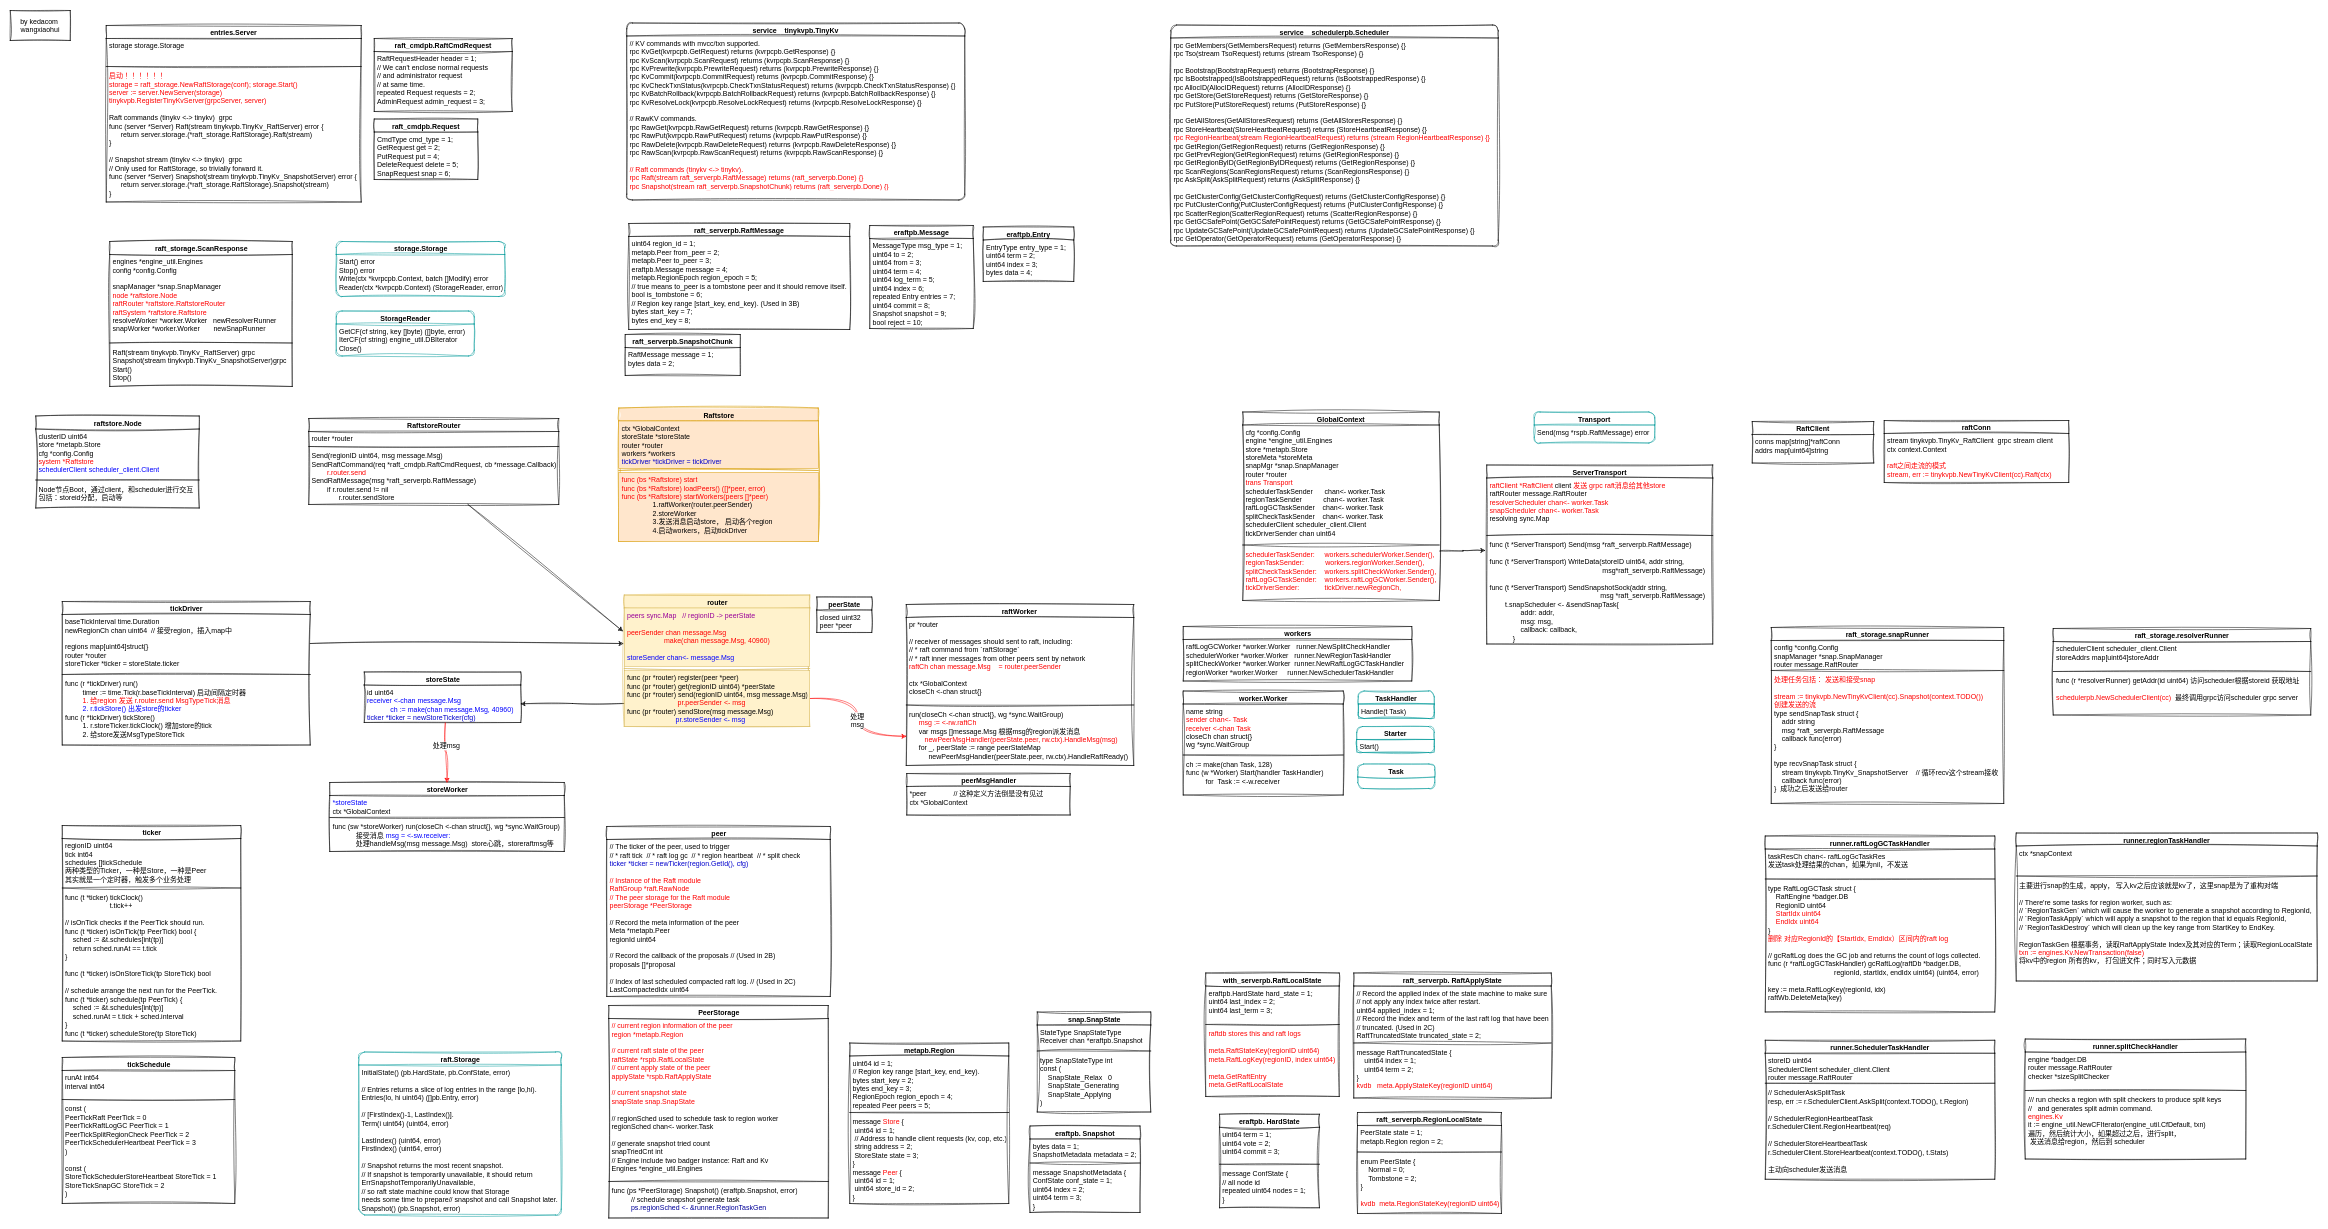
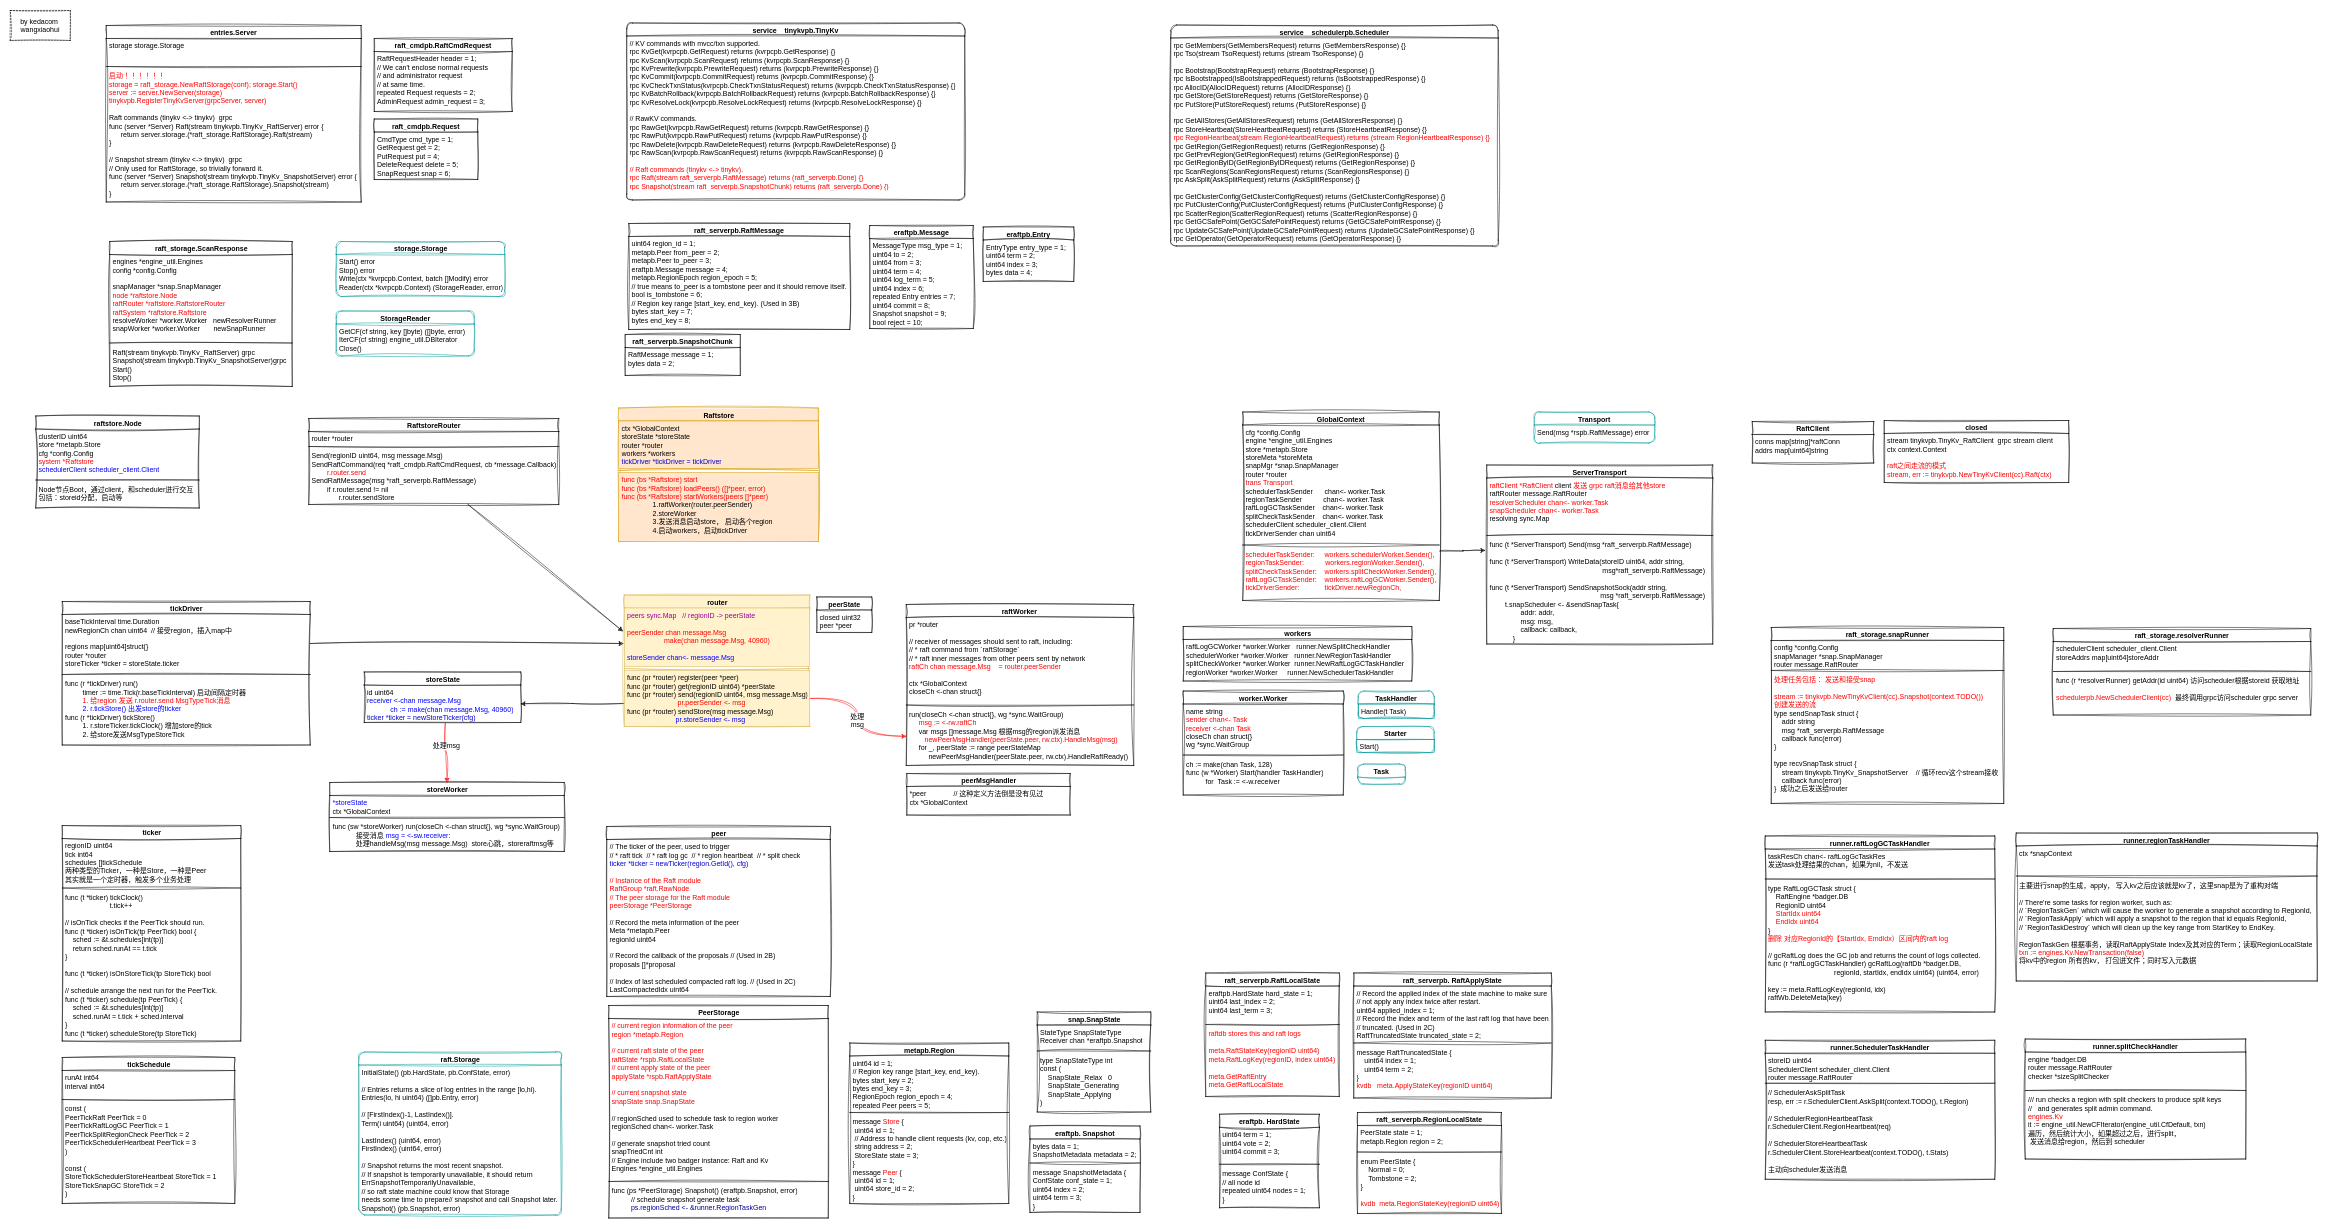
node "by kedacom wangxiaohui": style solid -> dashed
node "raftConn": label "raftConn" -> "closed"
node "Task": size 77x25 -> 48x20
node "with_serverpb.RaftLocalState": label "with_serverpb.RaftLocalState" -> "raft_serverpb.RaftLocalState"
